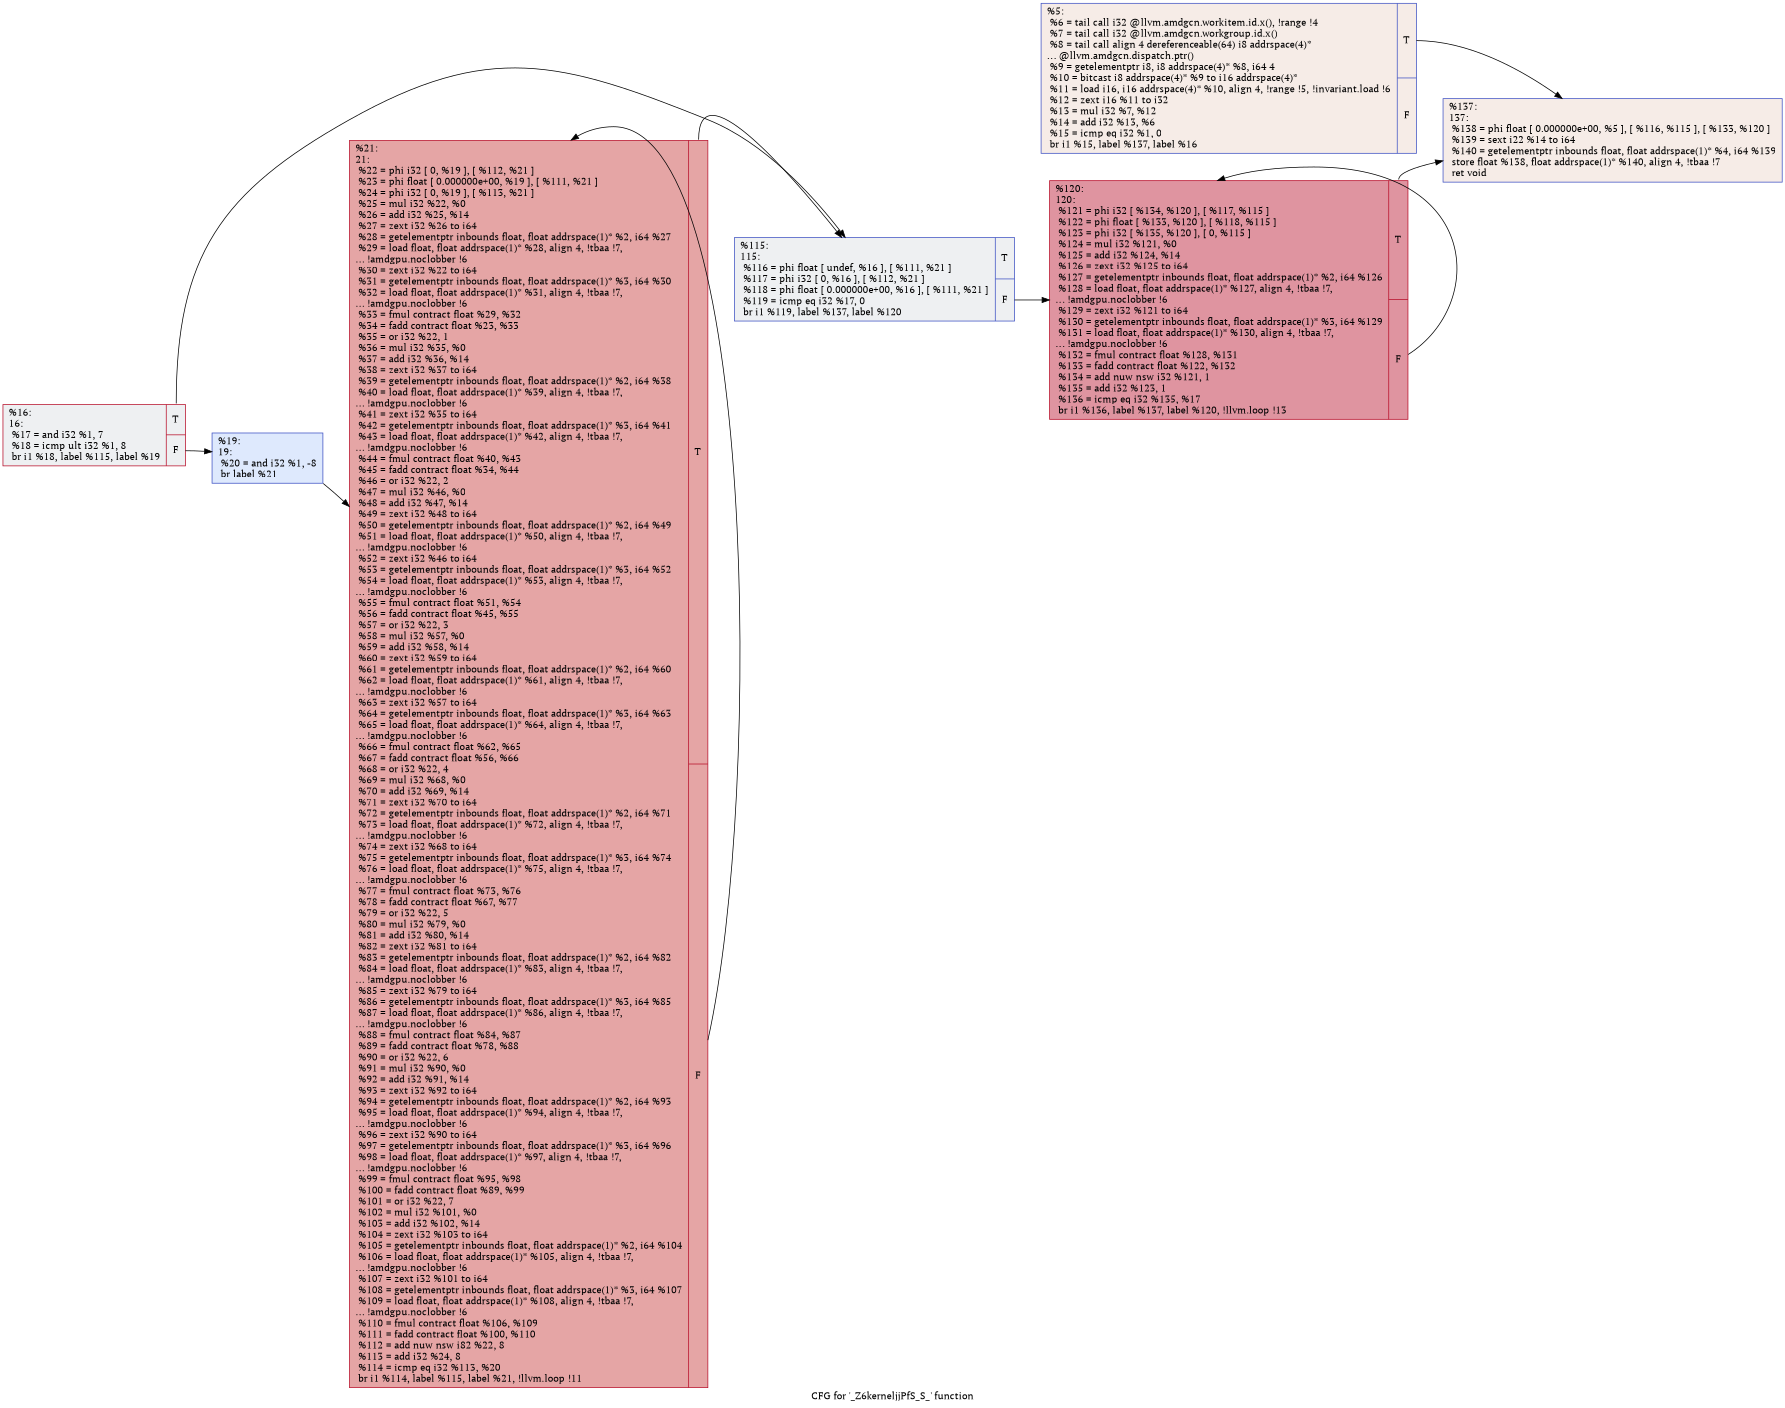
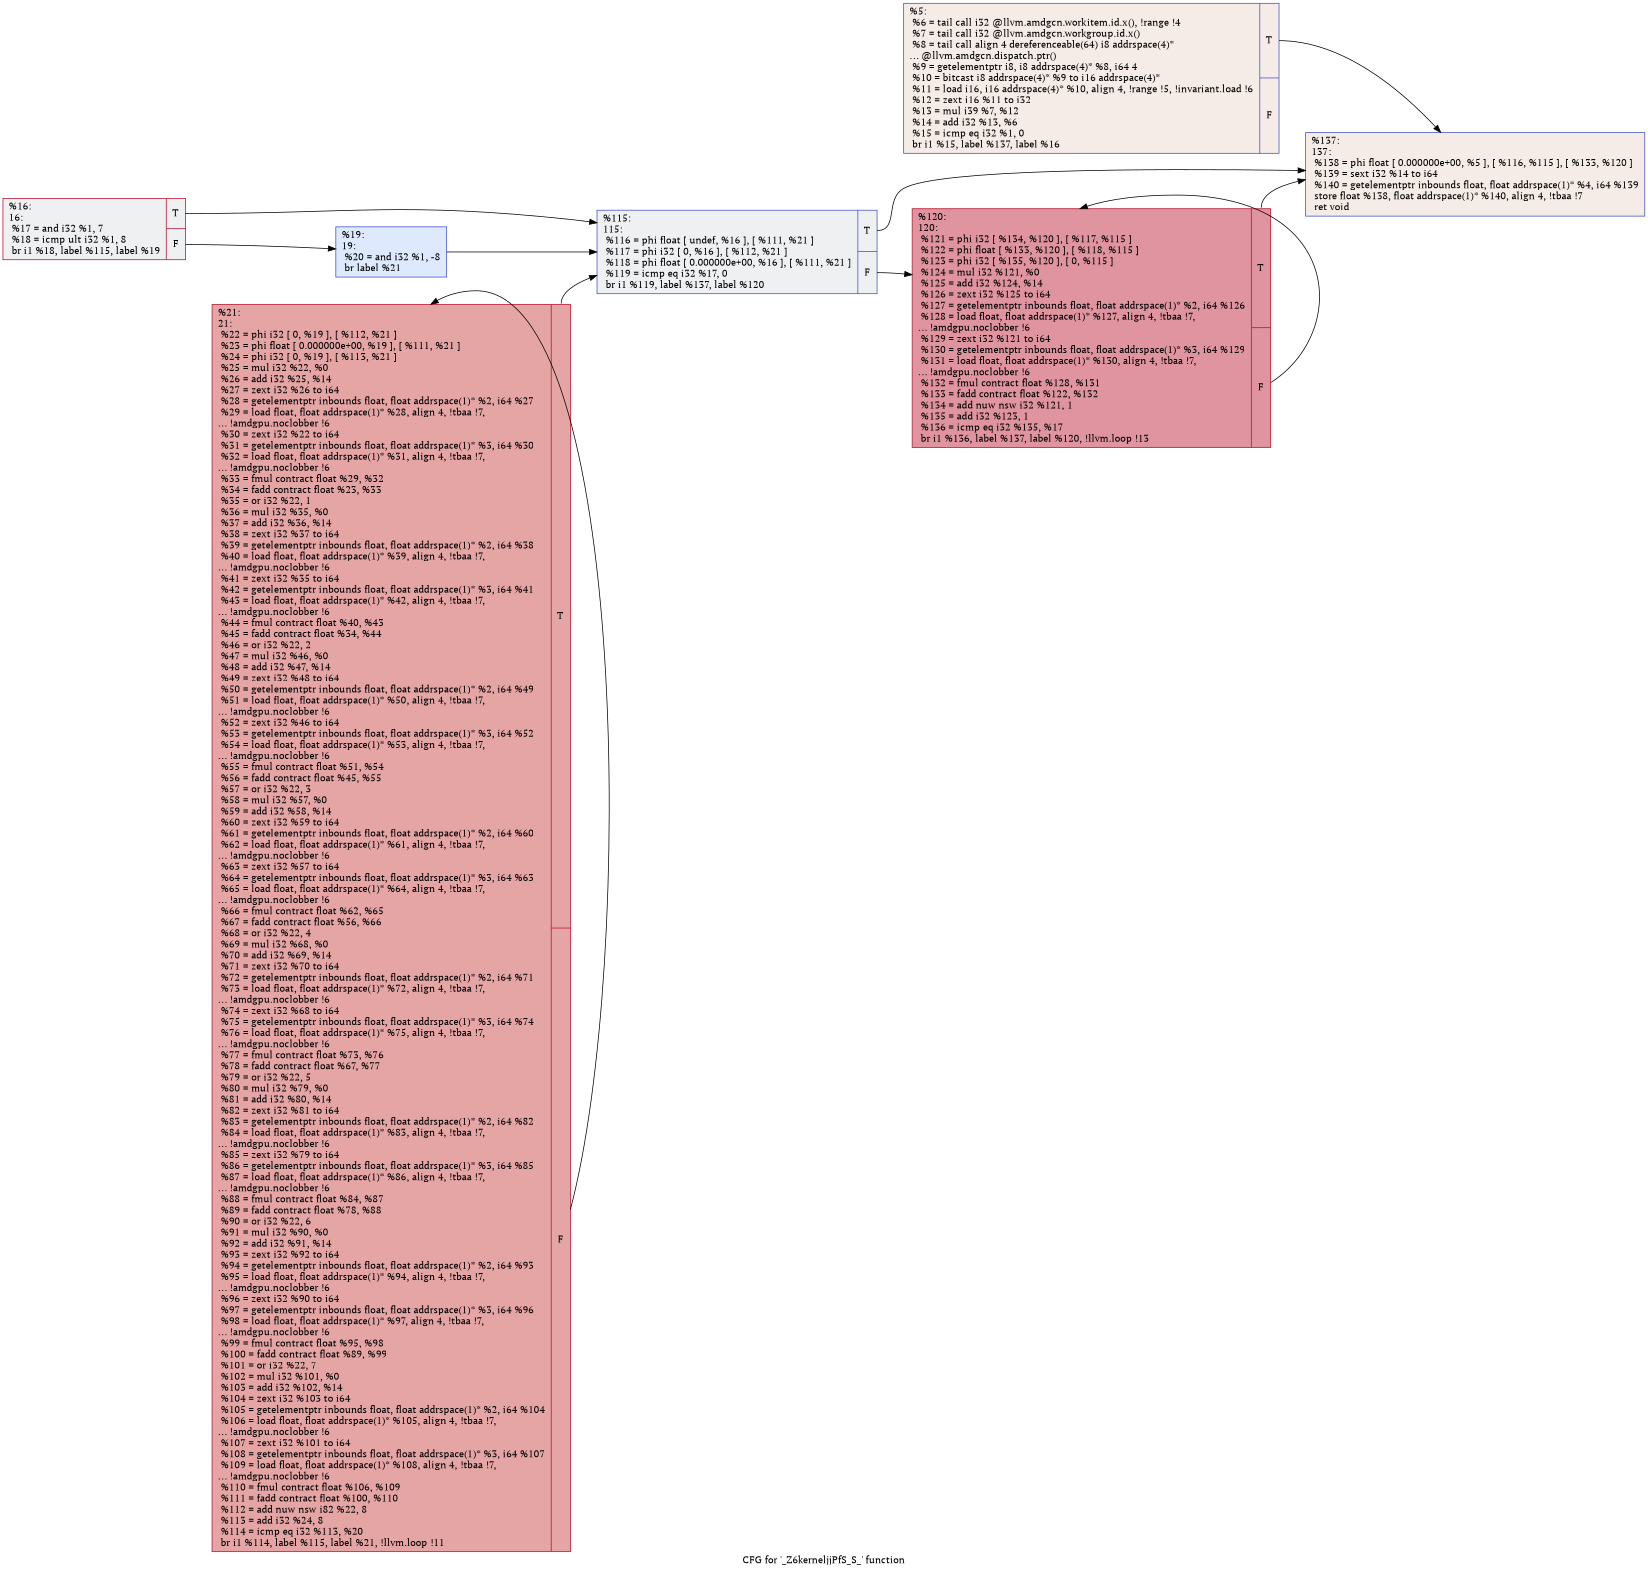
node "%5:": text "%13 = mul i32 %7, %12" -> "%13 = mul i39 %7, %12"
node "%137:": text "%139 = sext i22 %14 to i64" -> "%139 = sext i32 %14 to i64"
edge "%115:" -> "%137:": added
edge "%19:" -> "%21:": now "%19:" -> "%115:"
